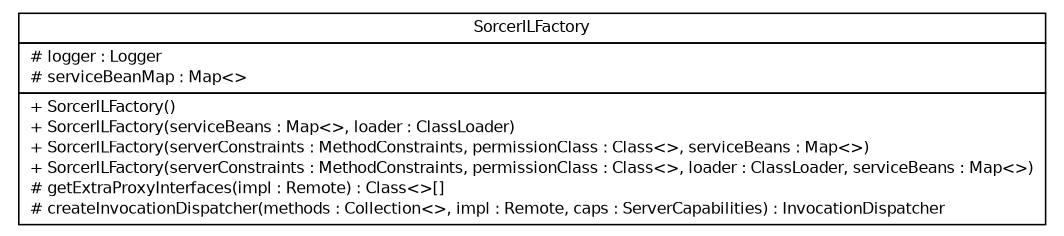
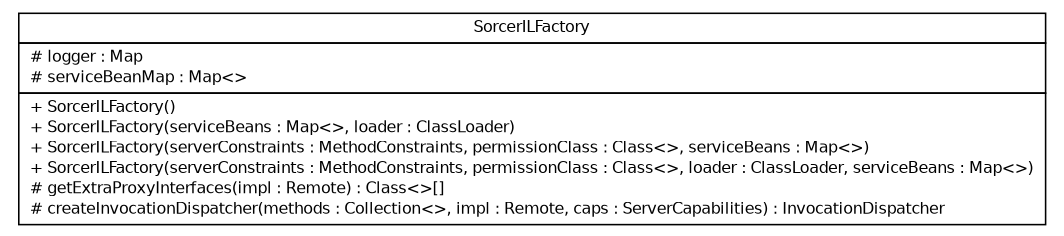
node "SorcerILFactory": text "# logger : Logger" -> "# logger : Map"
